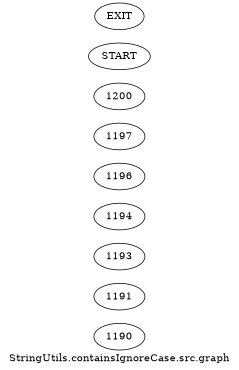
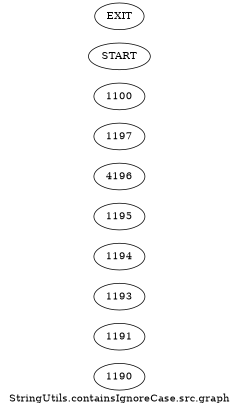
node "1200": label "1200" -> "1100"
node "1196": label "1196" -> "4196"
node "1195": added
